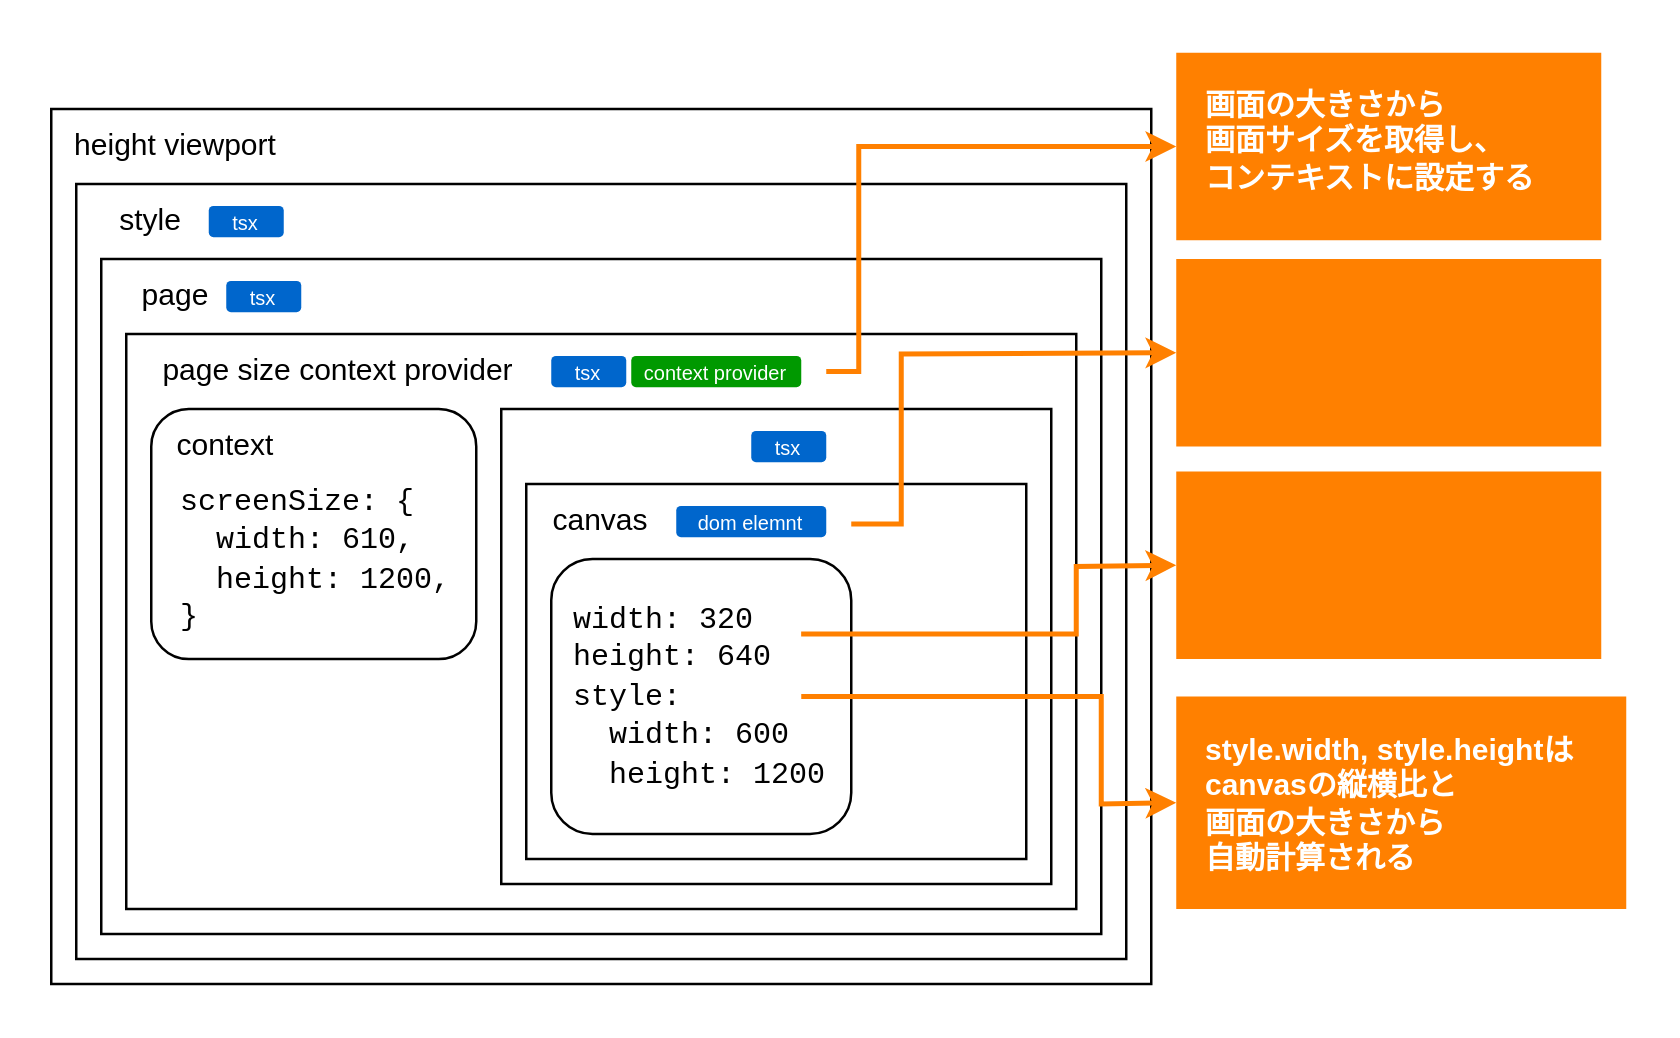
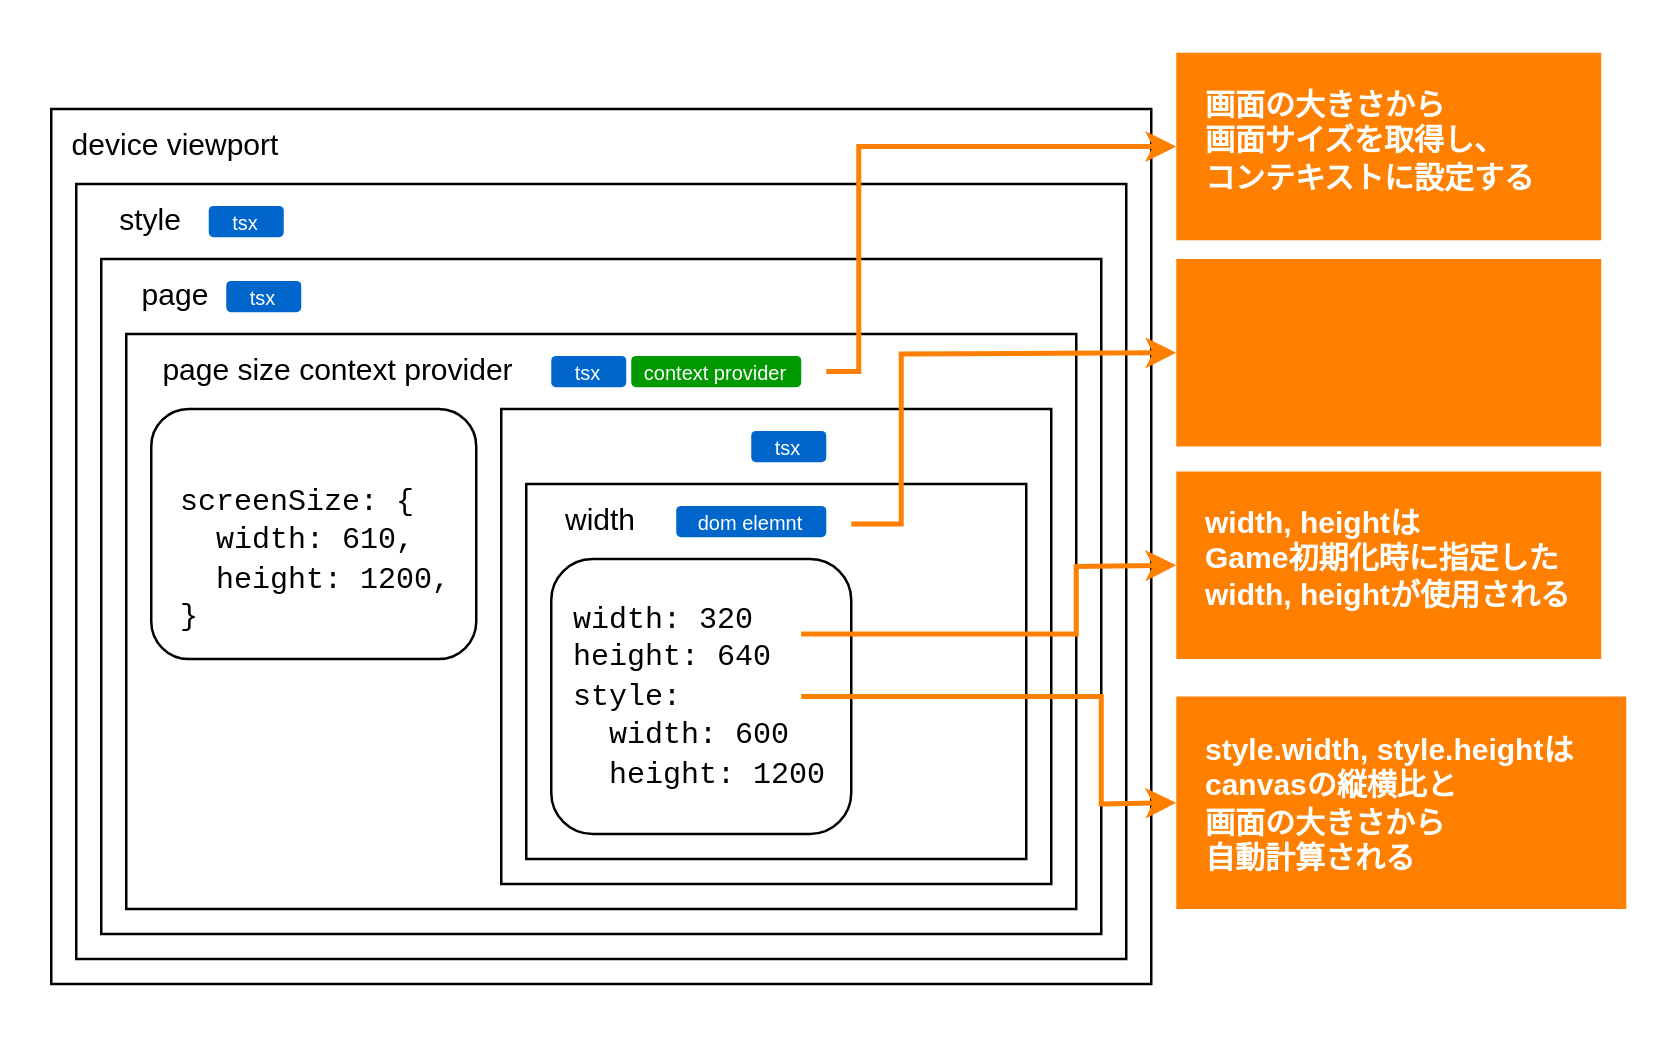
node "height viewport": label "height viewport" -> "device viewport"
node "context": removed
node "canvas": label "canvas" -> "width"
node "width, heightは Game初期化時に指定した width, heightが使用される": added
